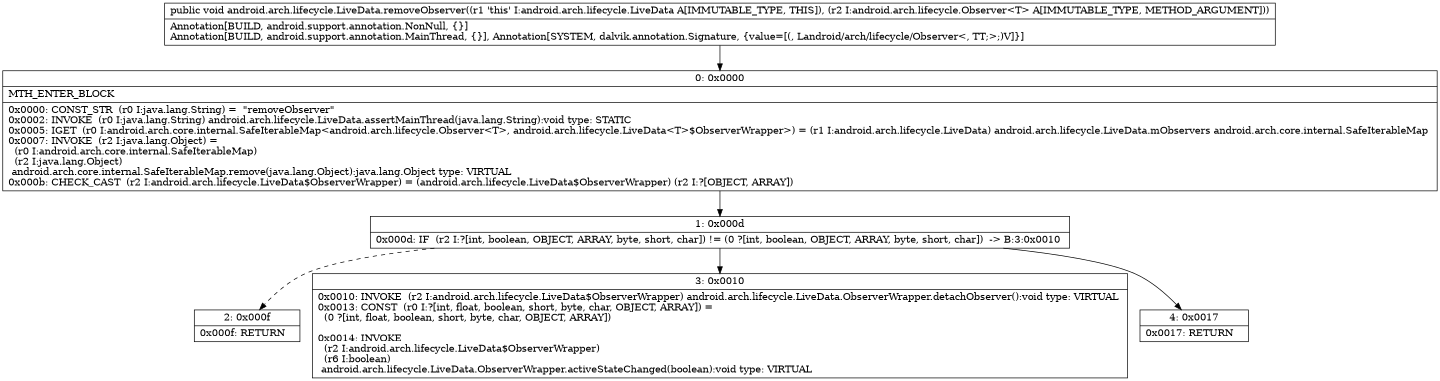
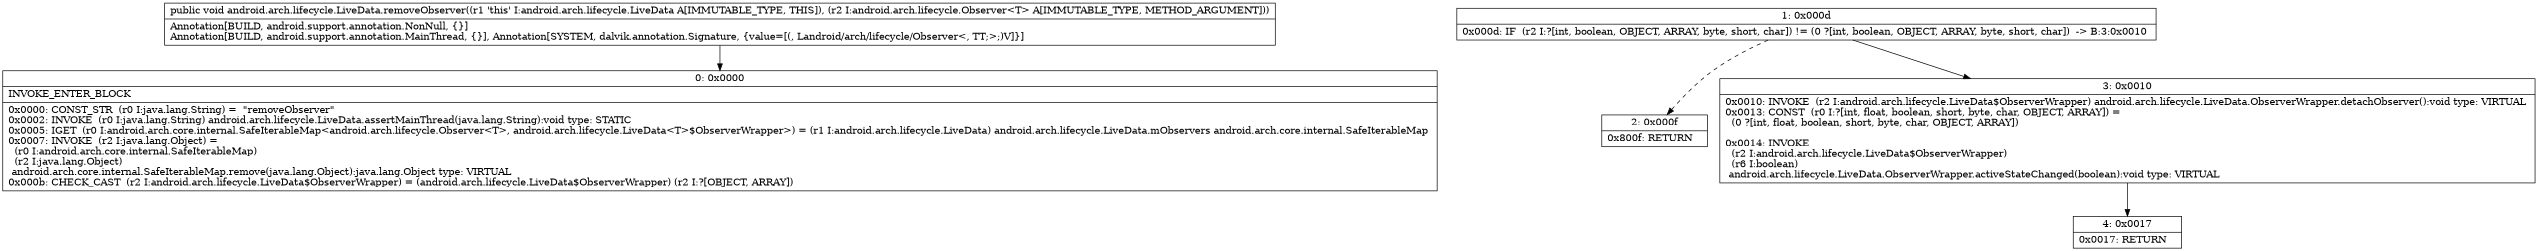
node "0: 0x0000": text "MTH_ENTER_BLOCK" -> "INVOKE_ENTER_BLOCK"
edge "0: 0x0000" -> "1: 0x000d": removed
edge "1: 0x000d" -> "4: 0x0017": now "3: 0x0010" -> "4: 0x0017"
node "2: 0x000f": text "0x000f: RETURN" -> "0x800f: RETURN"
